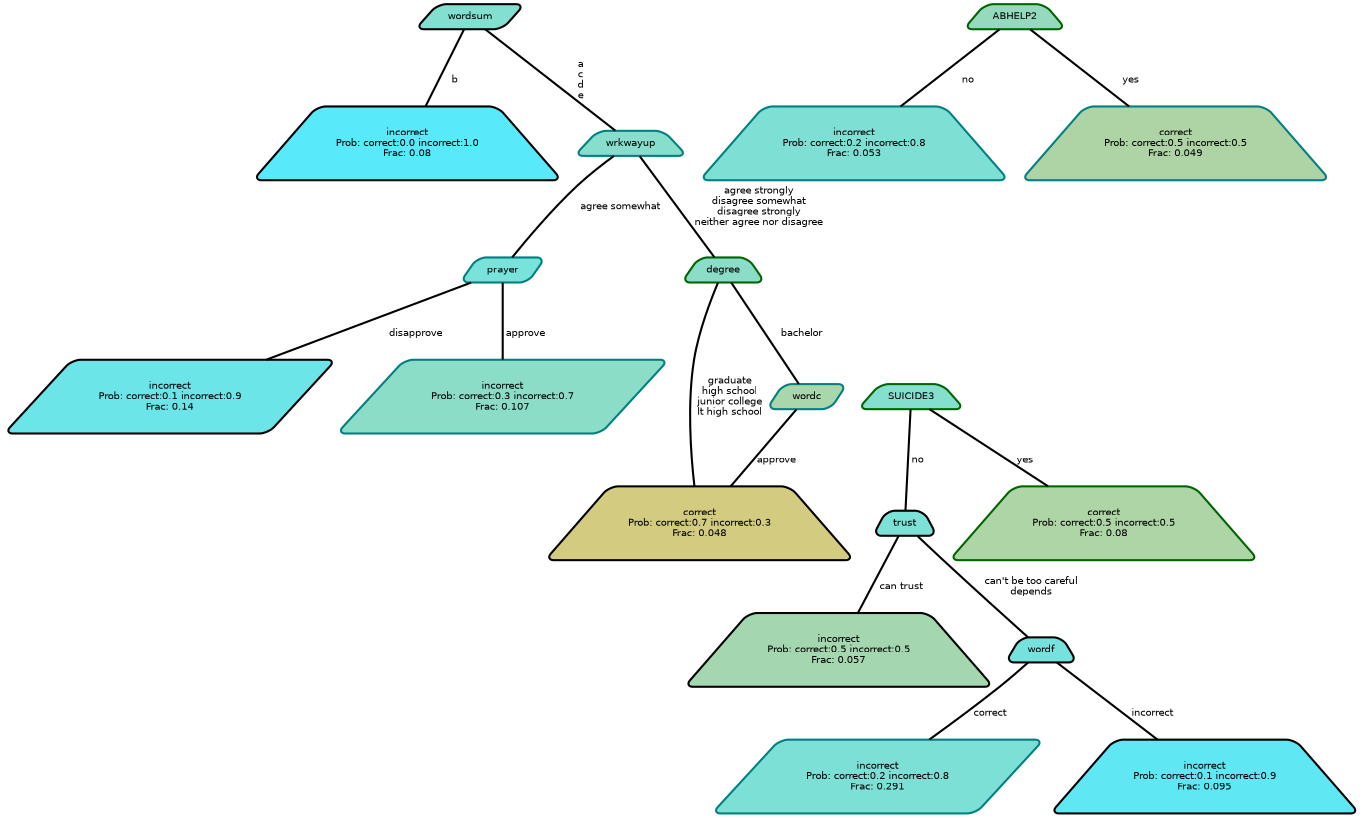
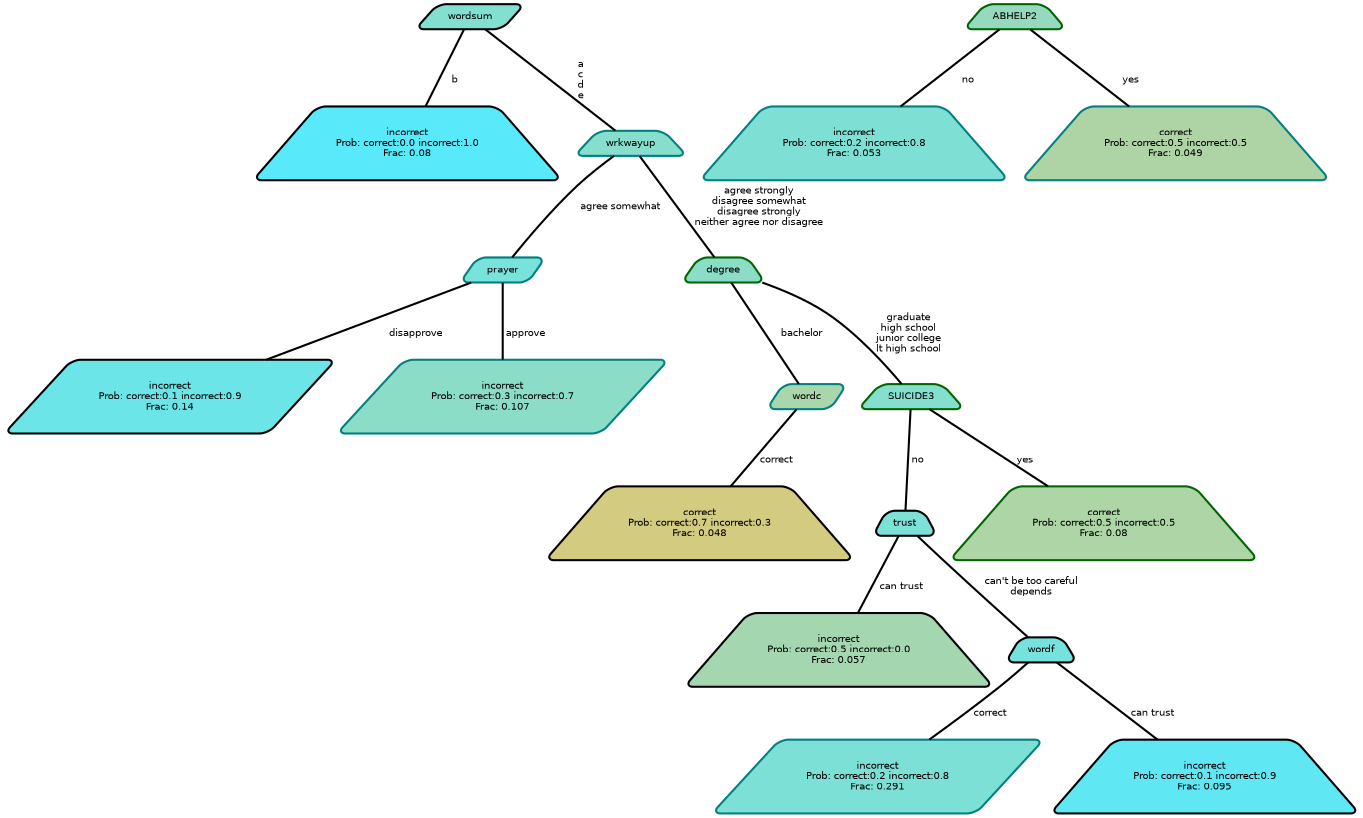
edge "degree" -- "correct Prob: correct:0.7 incorrect:0.3 Frac: 0.048": now "degree" -- "SUICIDE3"
edge "wordc" -- "correct Prob: correct:0.7 incorrect:0.3 Frac: 0.048": label " approve" -> " correct"
node "incorrect Prob: correct:0.5 incorrect:0.5 Frac: 0.057": label "incorrect Prob: correct:0.5 incorrect:0.5 Frac: 0.057" -> "incorrect Prob: correct:0.5 incorrect:0.0 Frac: 0.057"
edge "wordf" -- "incorrect Prob: correct:0.1 incorrect:0.9 Frac: 0.095": label " incorrect" -> " can trust"
